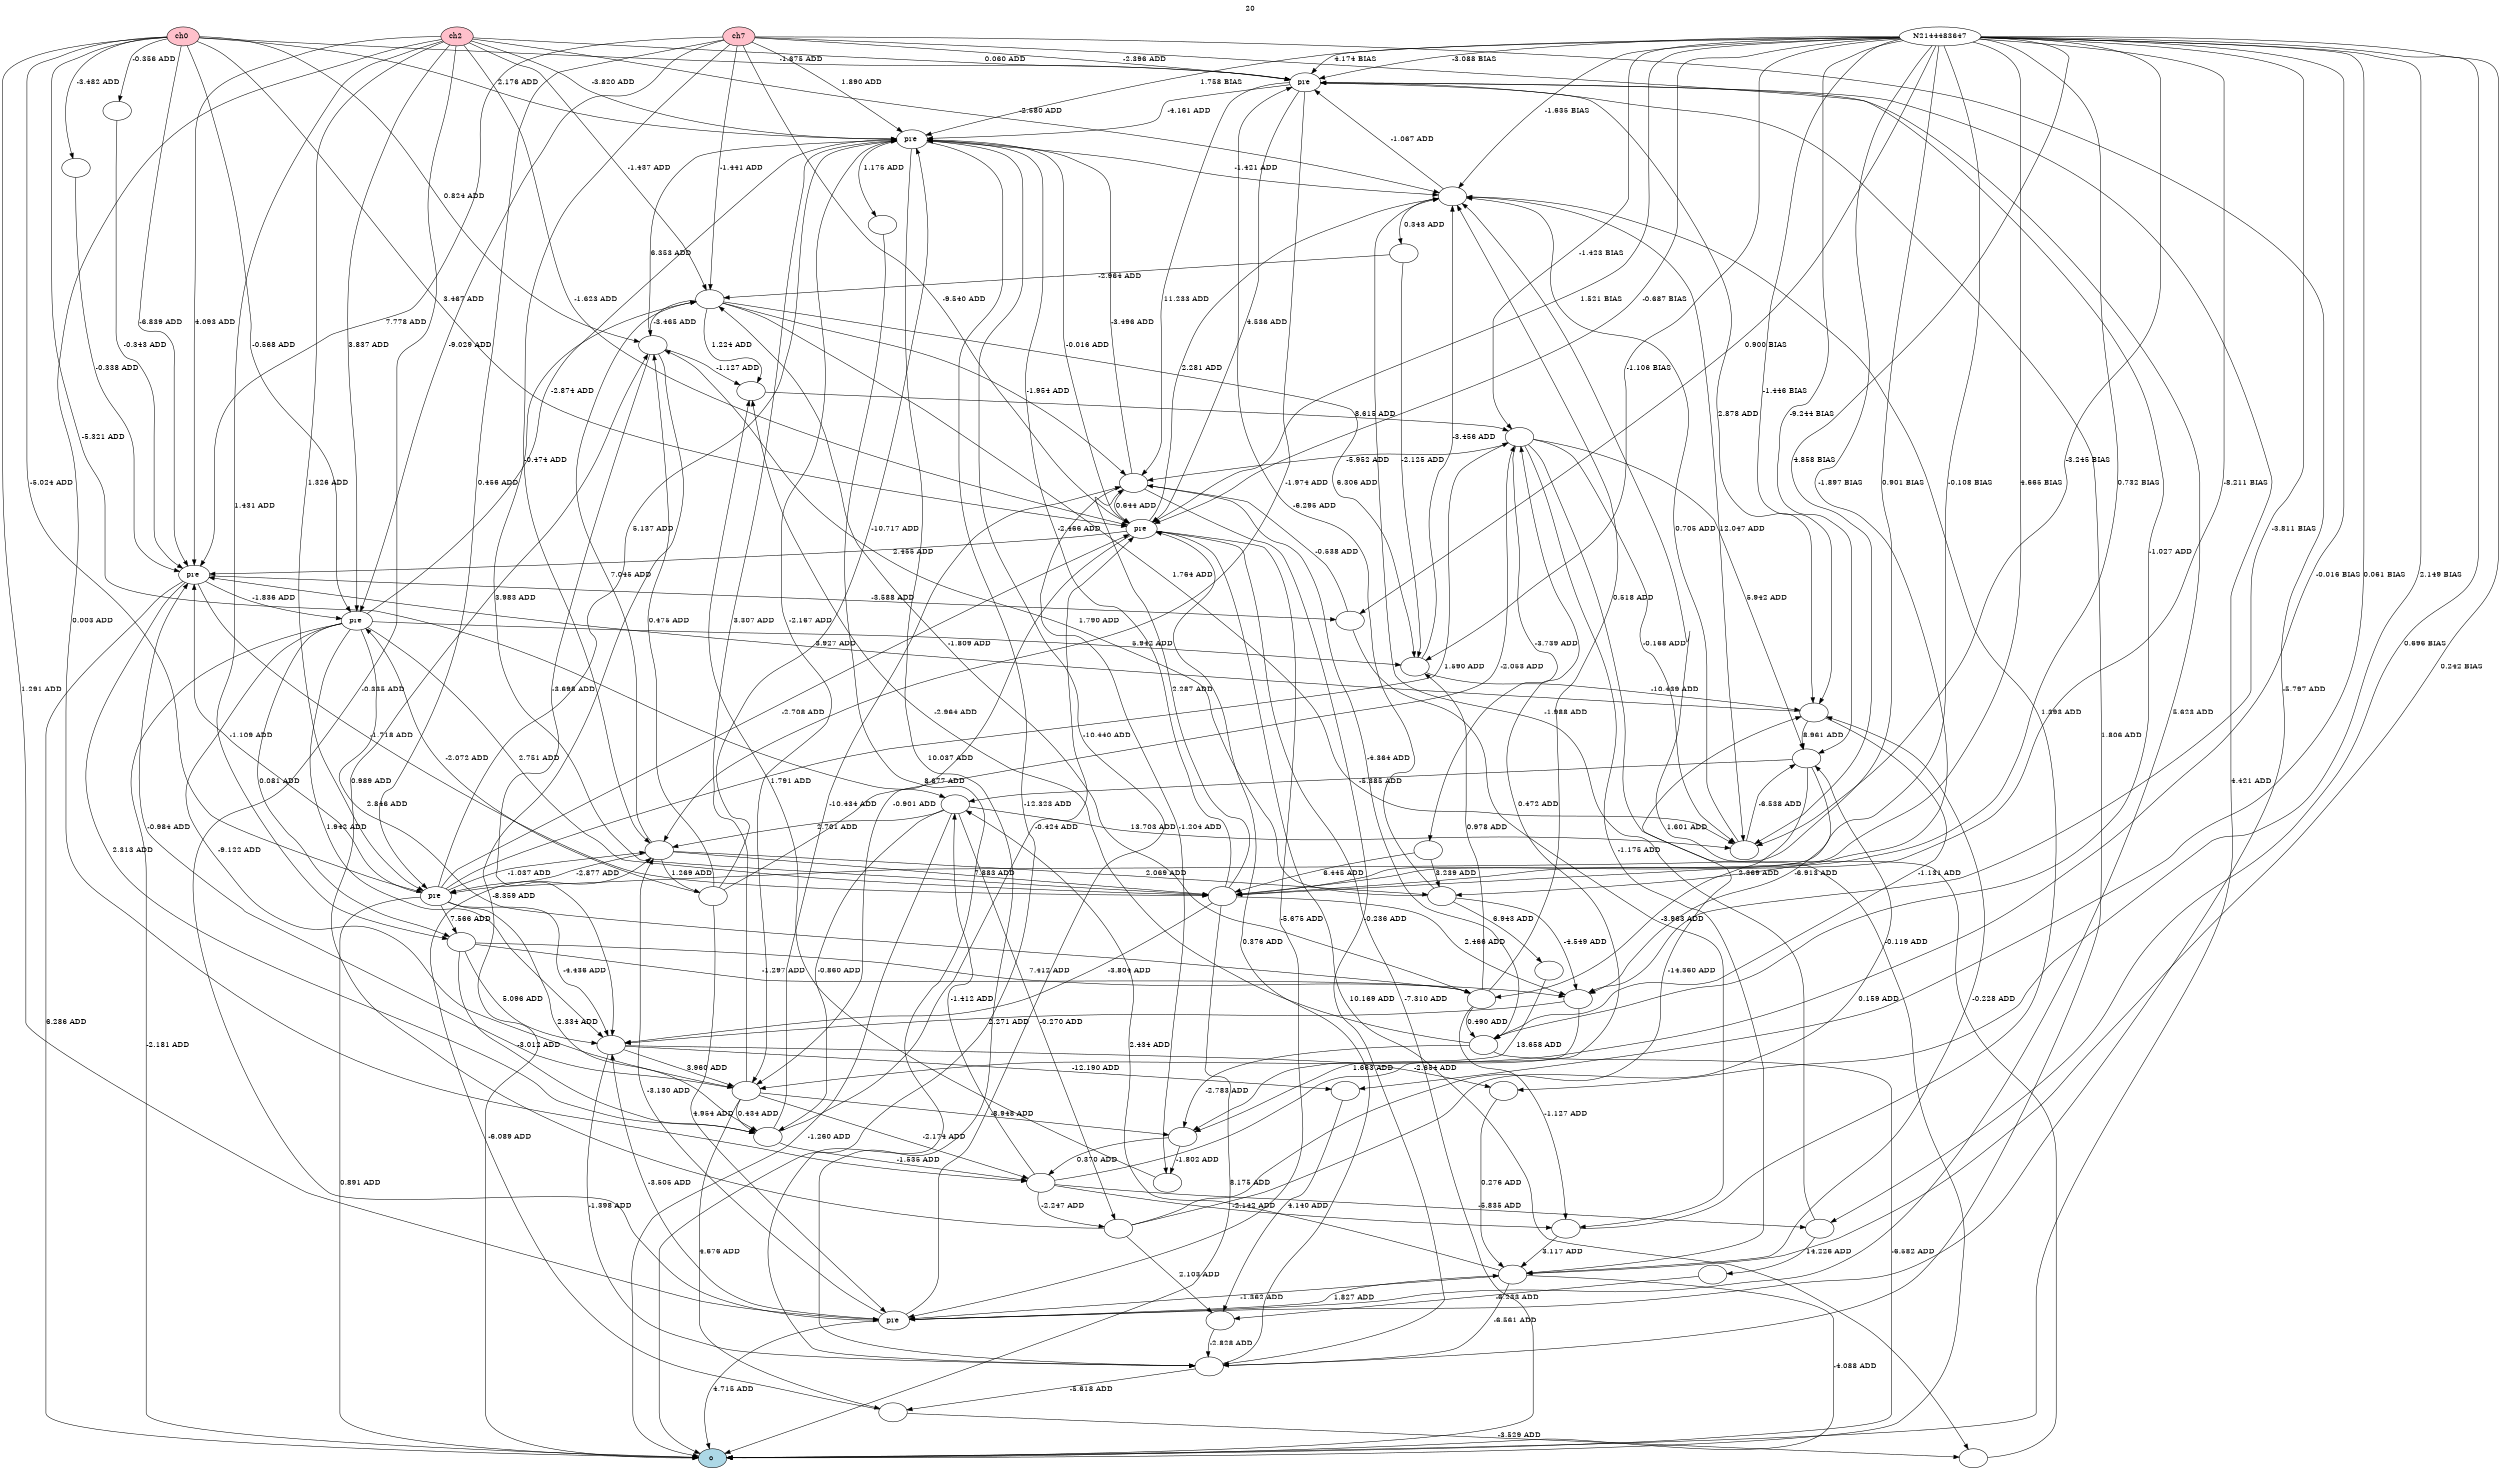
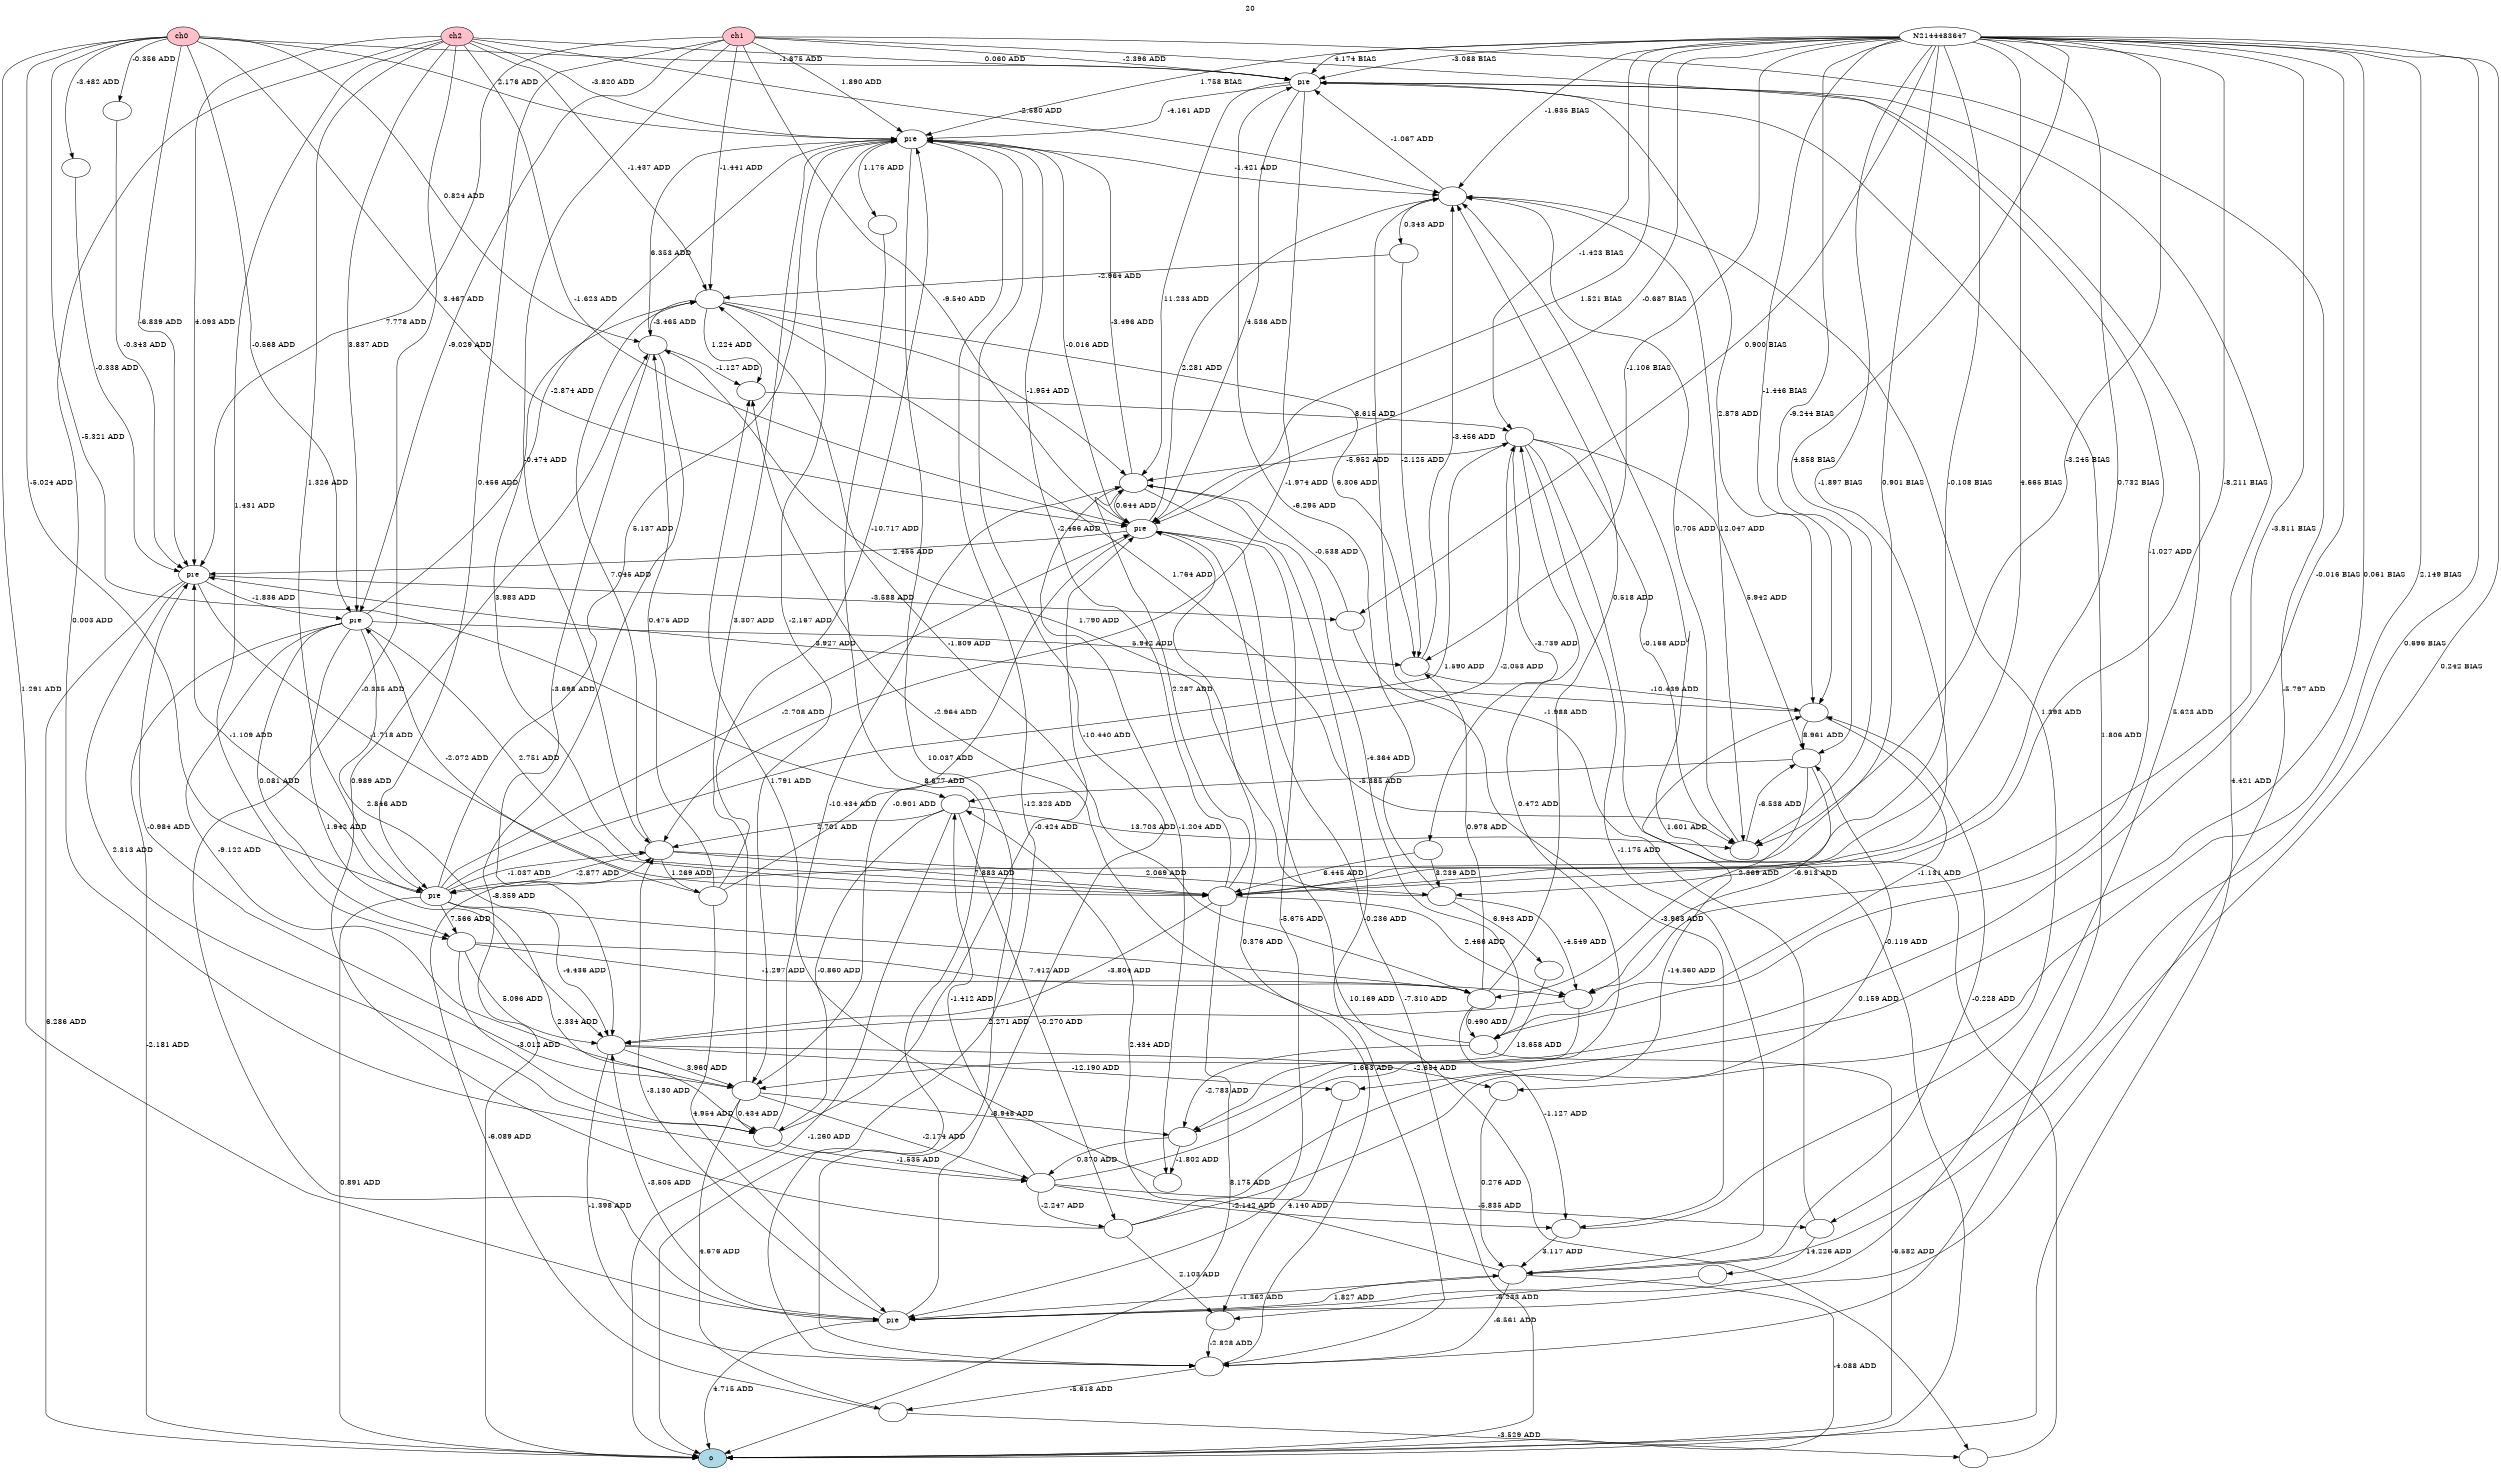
node "ch7": label "ch7" -> "ch1"
